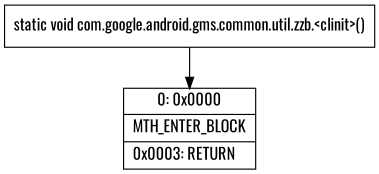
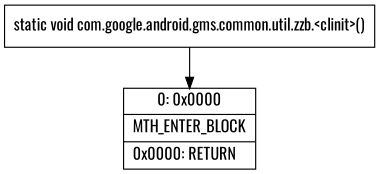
node "0: 0x0000": text "0x0003: RETURN" -> "0x0000: RETURN"
